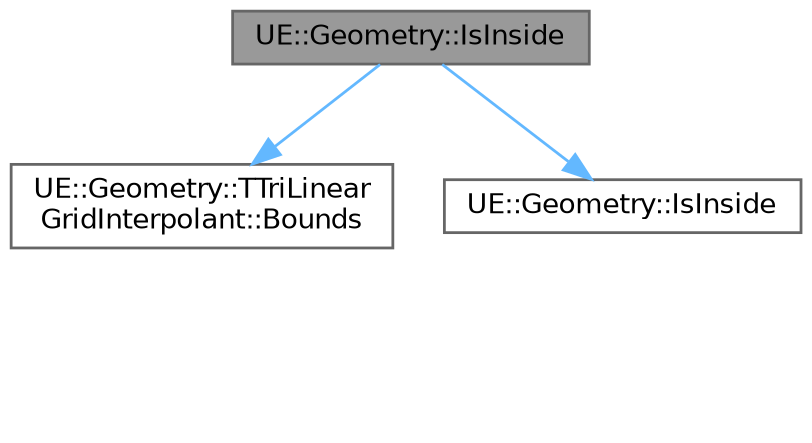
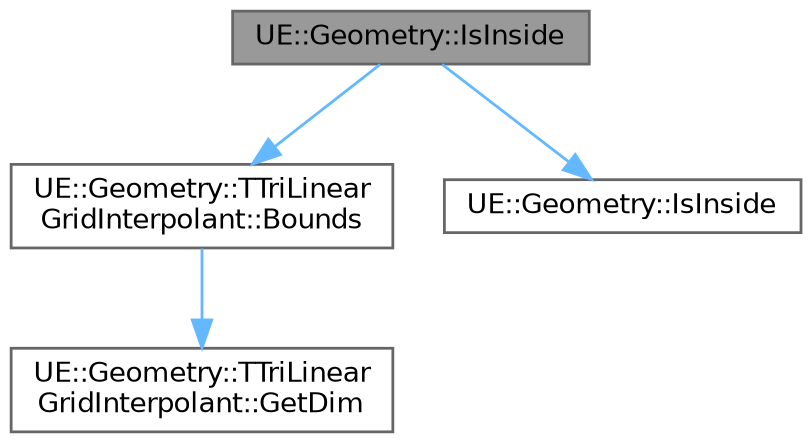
node "UE::Geometry::TTriLinear GridInterpolant::GetDim": added
